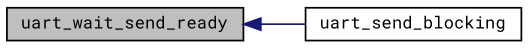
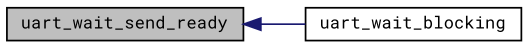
node "uart_send_blocking": label "uart_send_blocking" -> "uart_wait_blocking"
